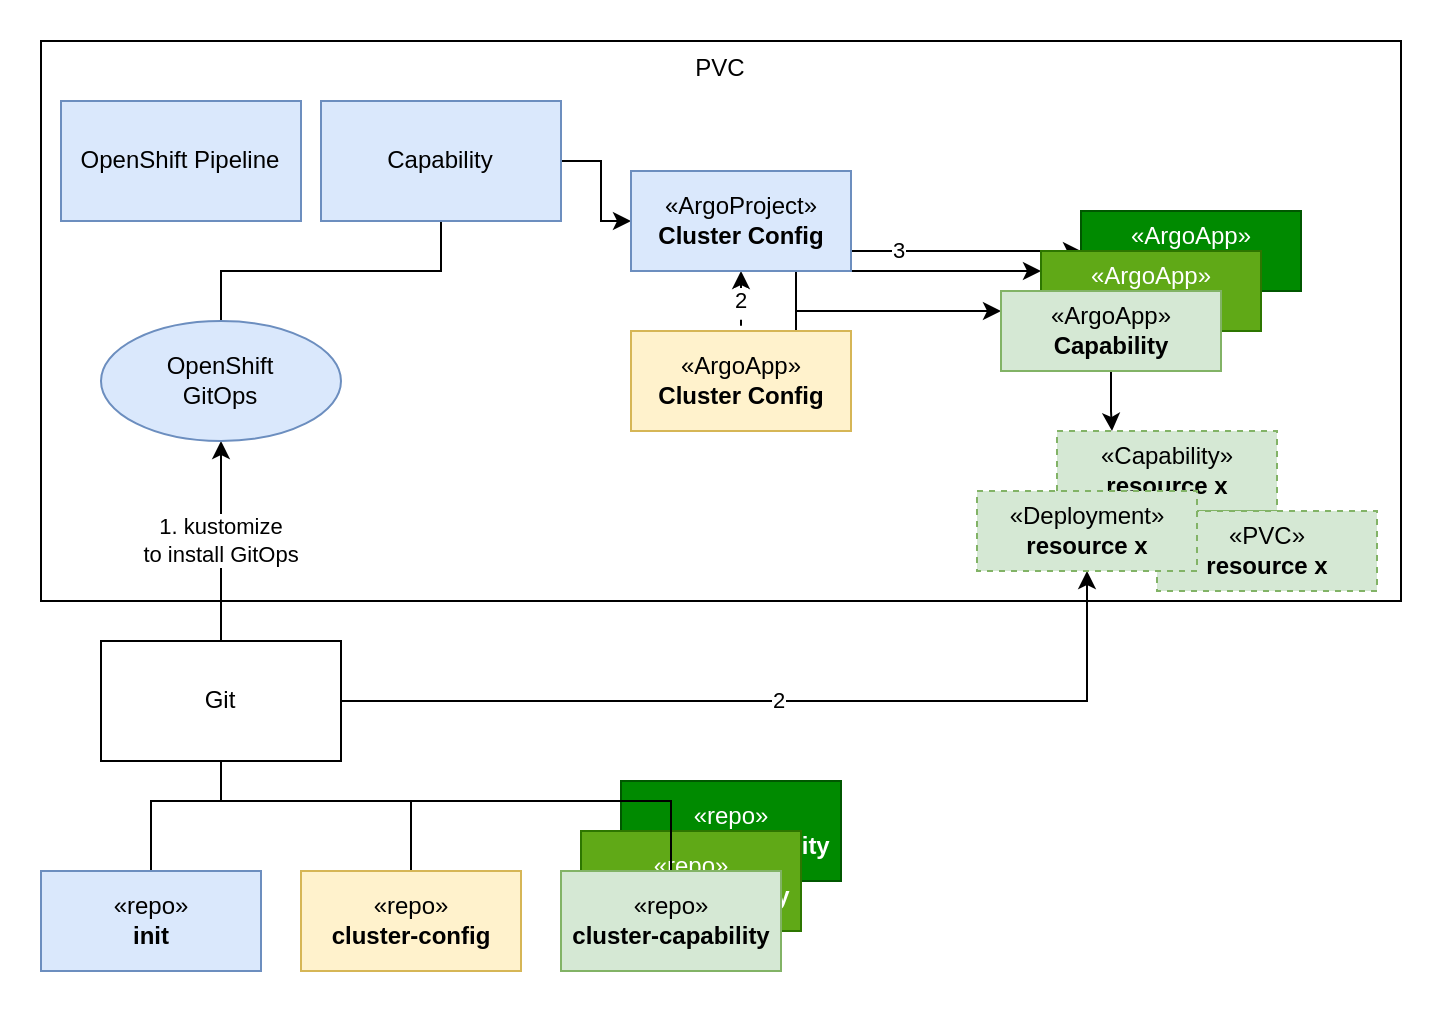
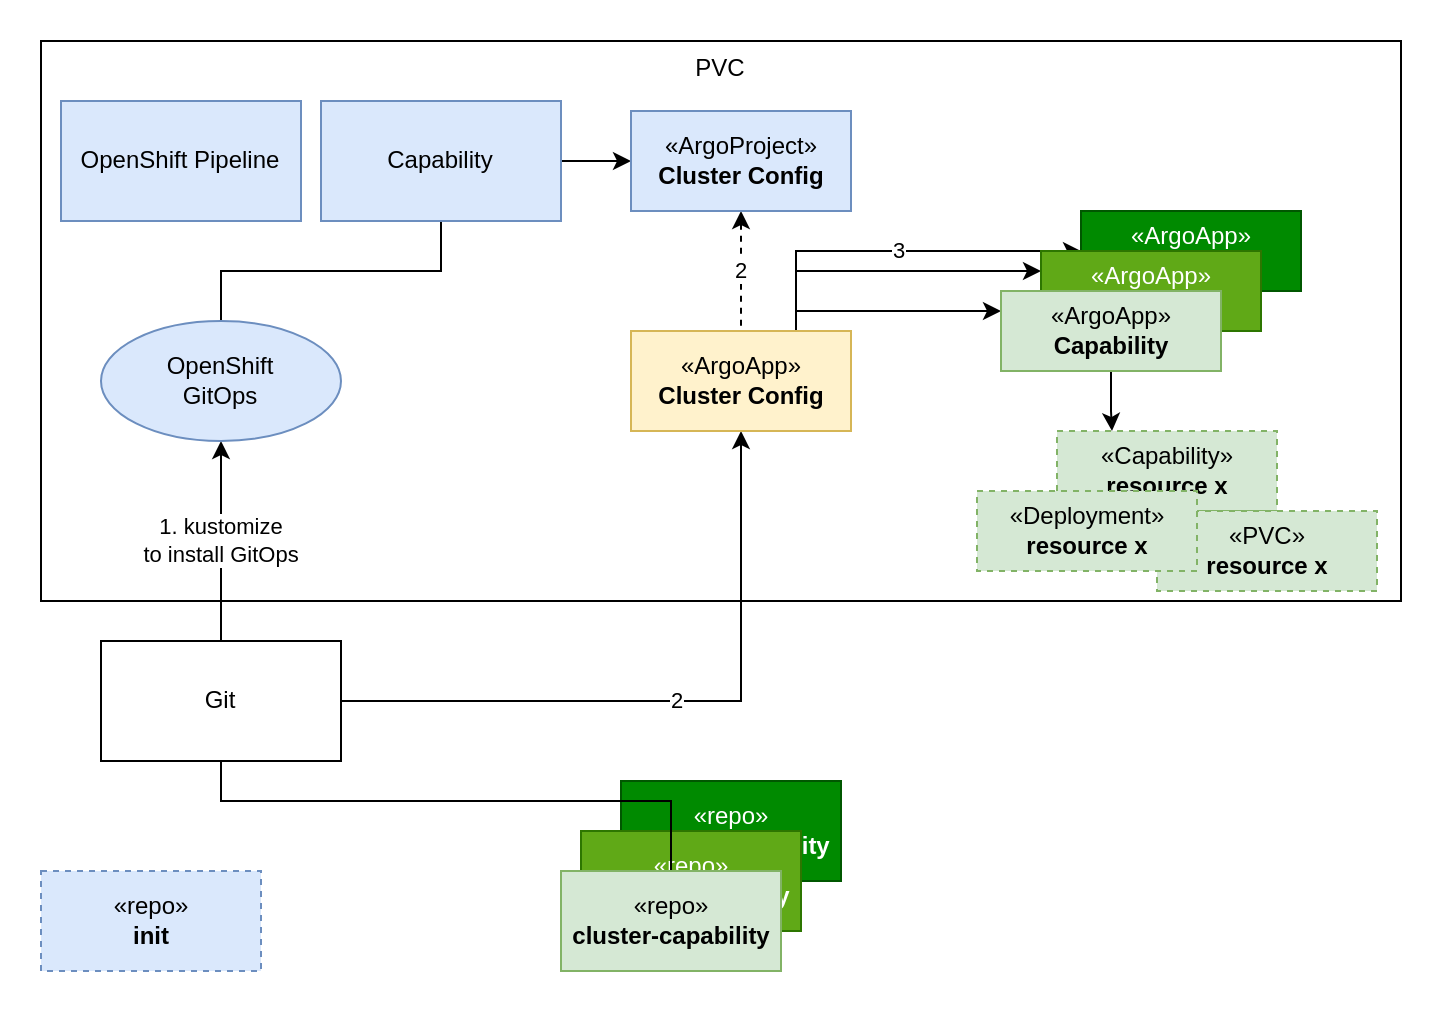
node "«ArgoProject» Cluster Config": moved (741, 221) -> (741, 161)
edge "Git" -> "«Deployment» resource x": now "Git" -> "«ArgoApp» Cluster Config"
edge "Git" -- "«repo» init": removed
edge "Git" -- "«repo» cluster-config": removed
node "«repo» init": style solid -> dashed
node "«repo» cluster-config": removed
